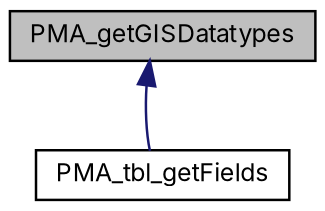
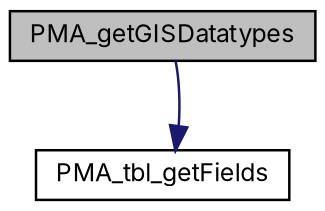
edge "PMA_tbl_getFields" -> "PMA_getGISDatatypes": reversed
